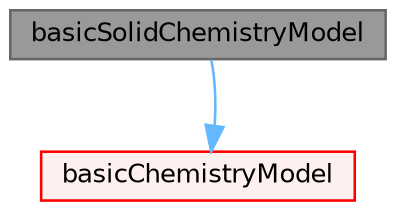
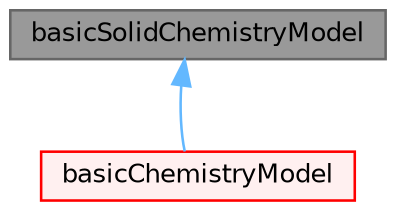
edge "basicSolidChemistryModel" -> "basicChemistryModel": reversed
